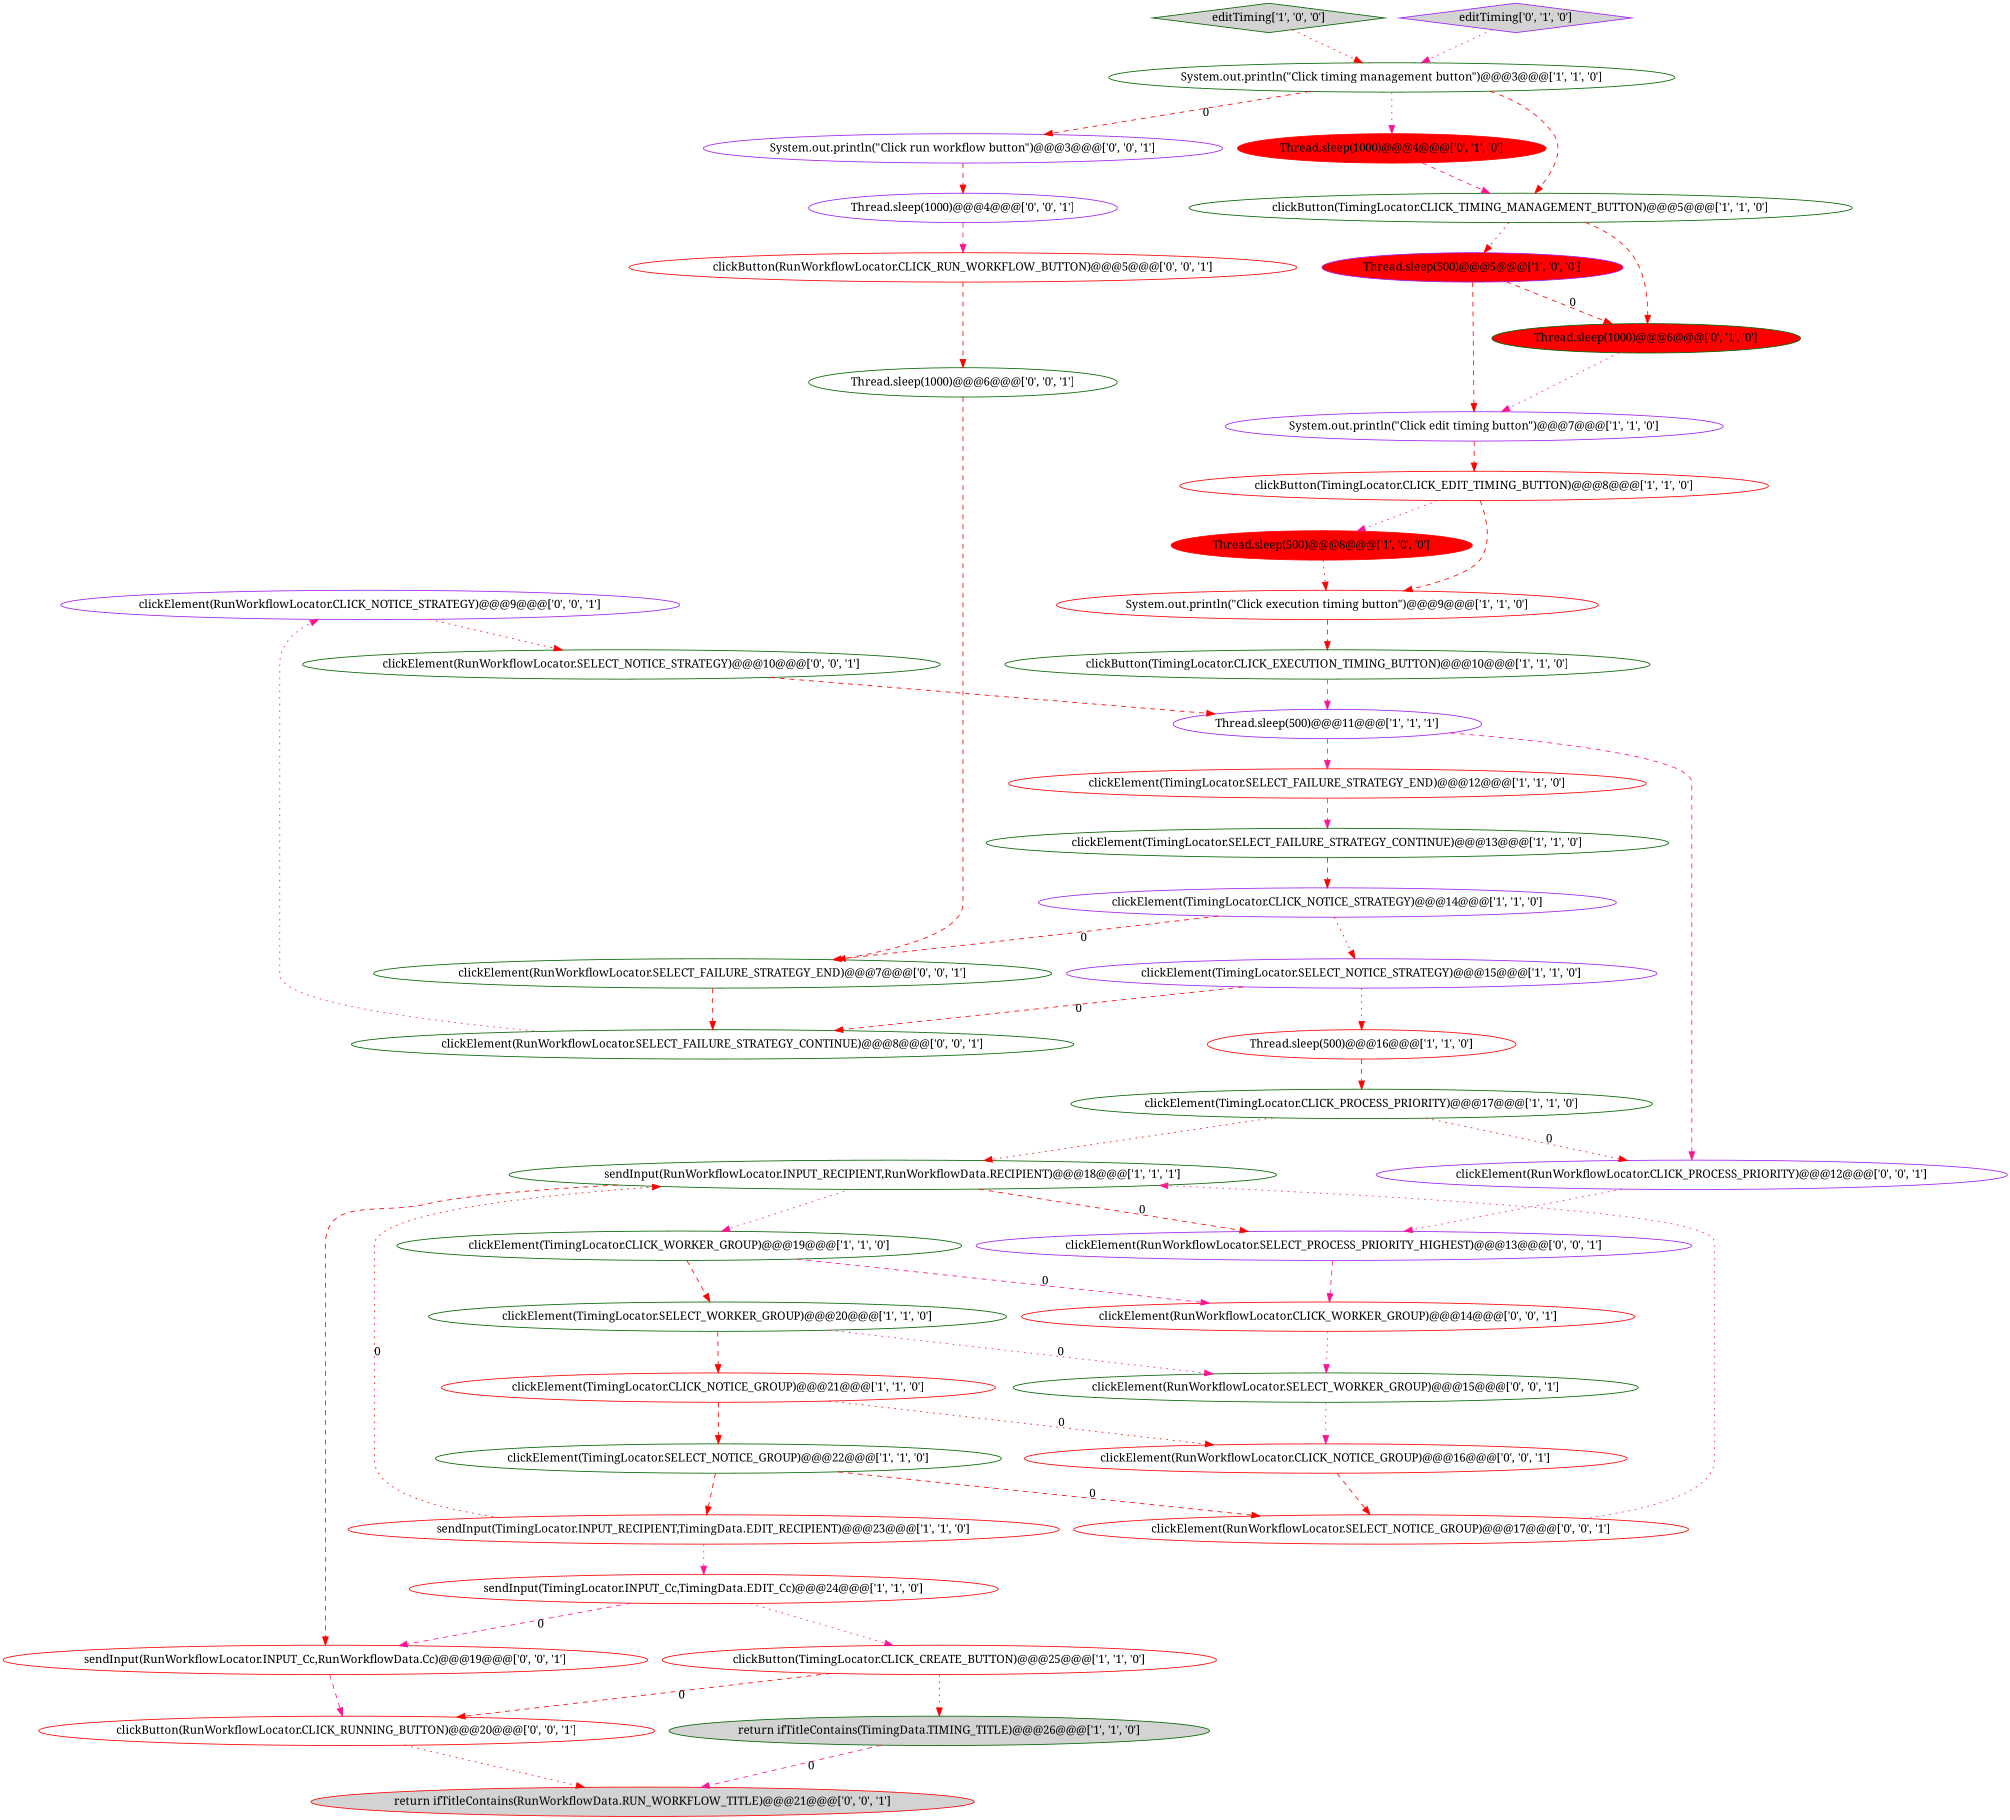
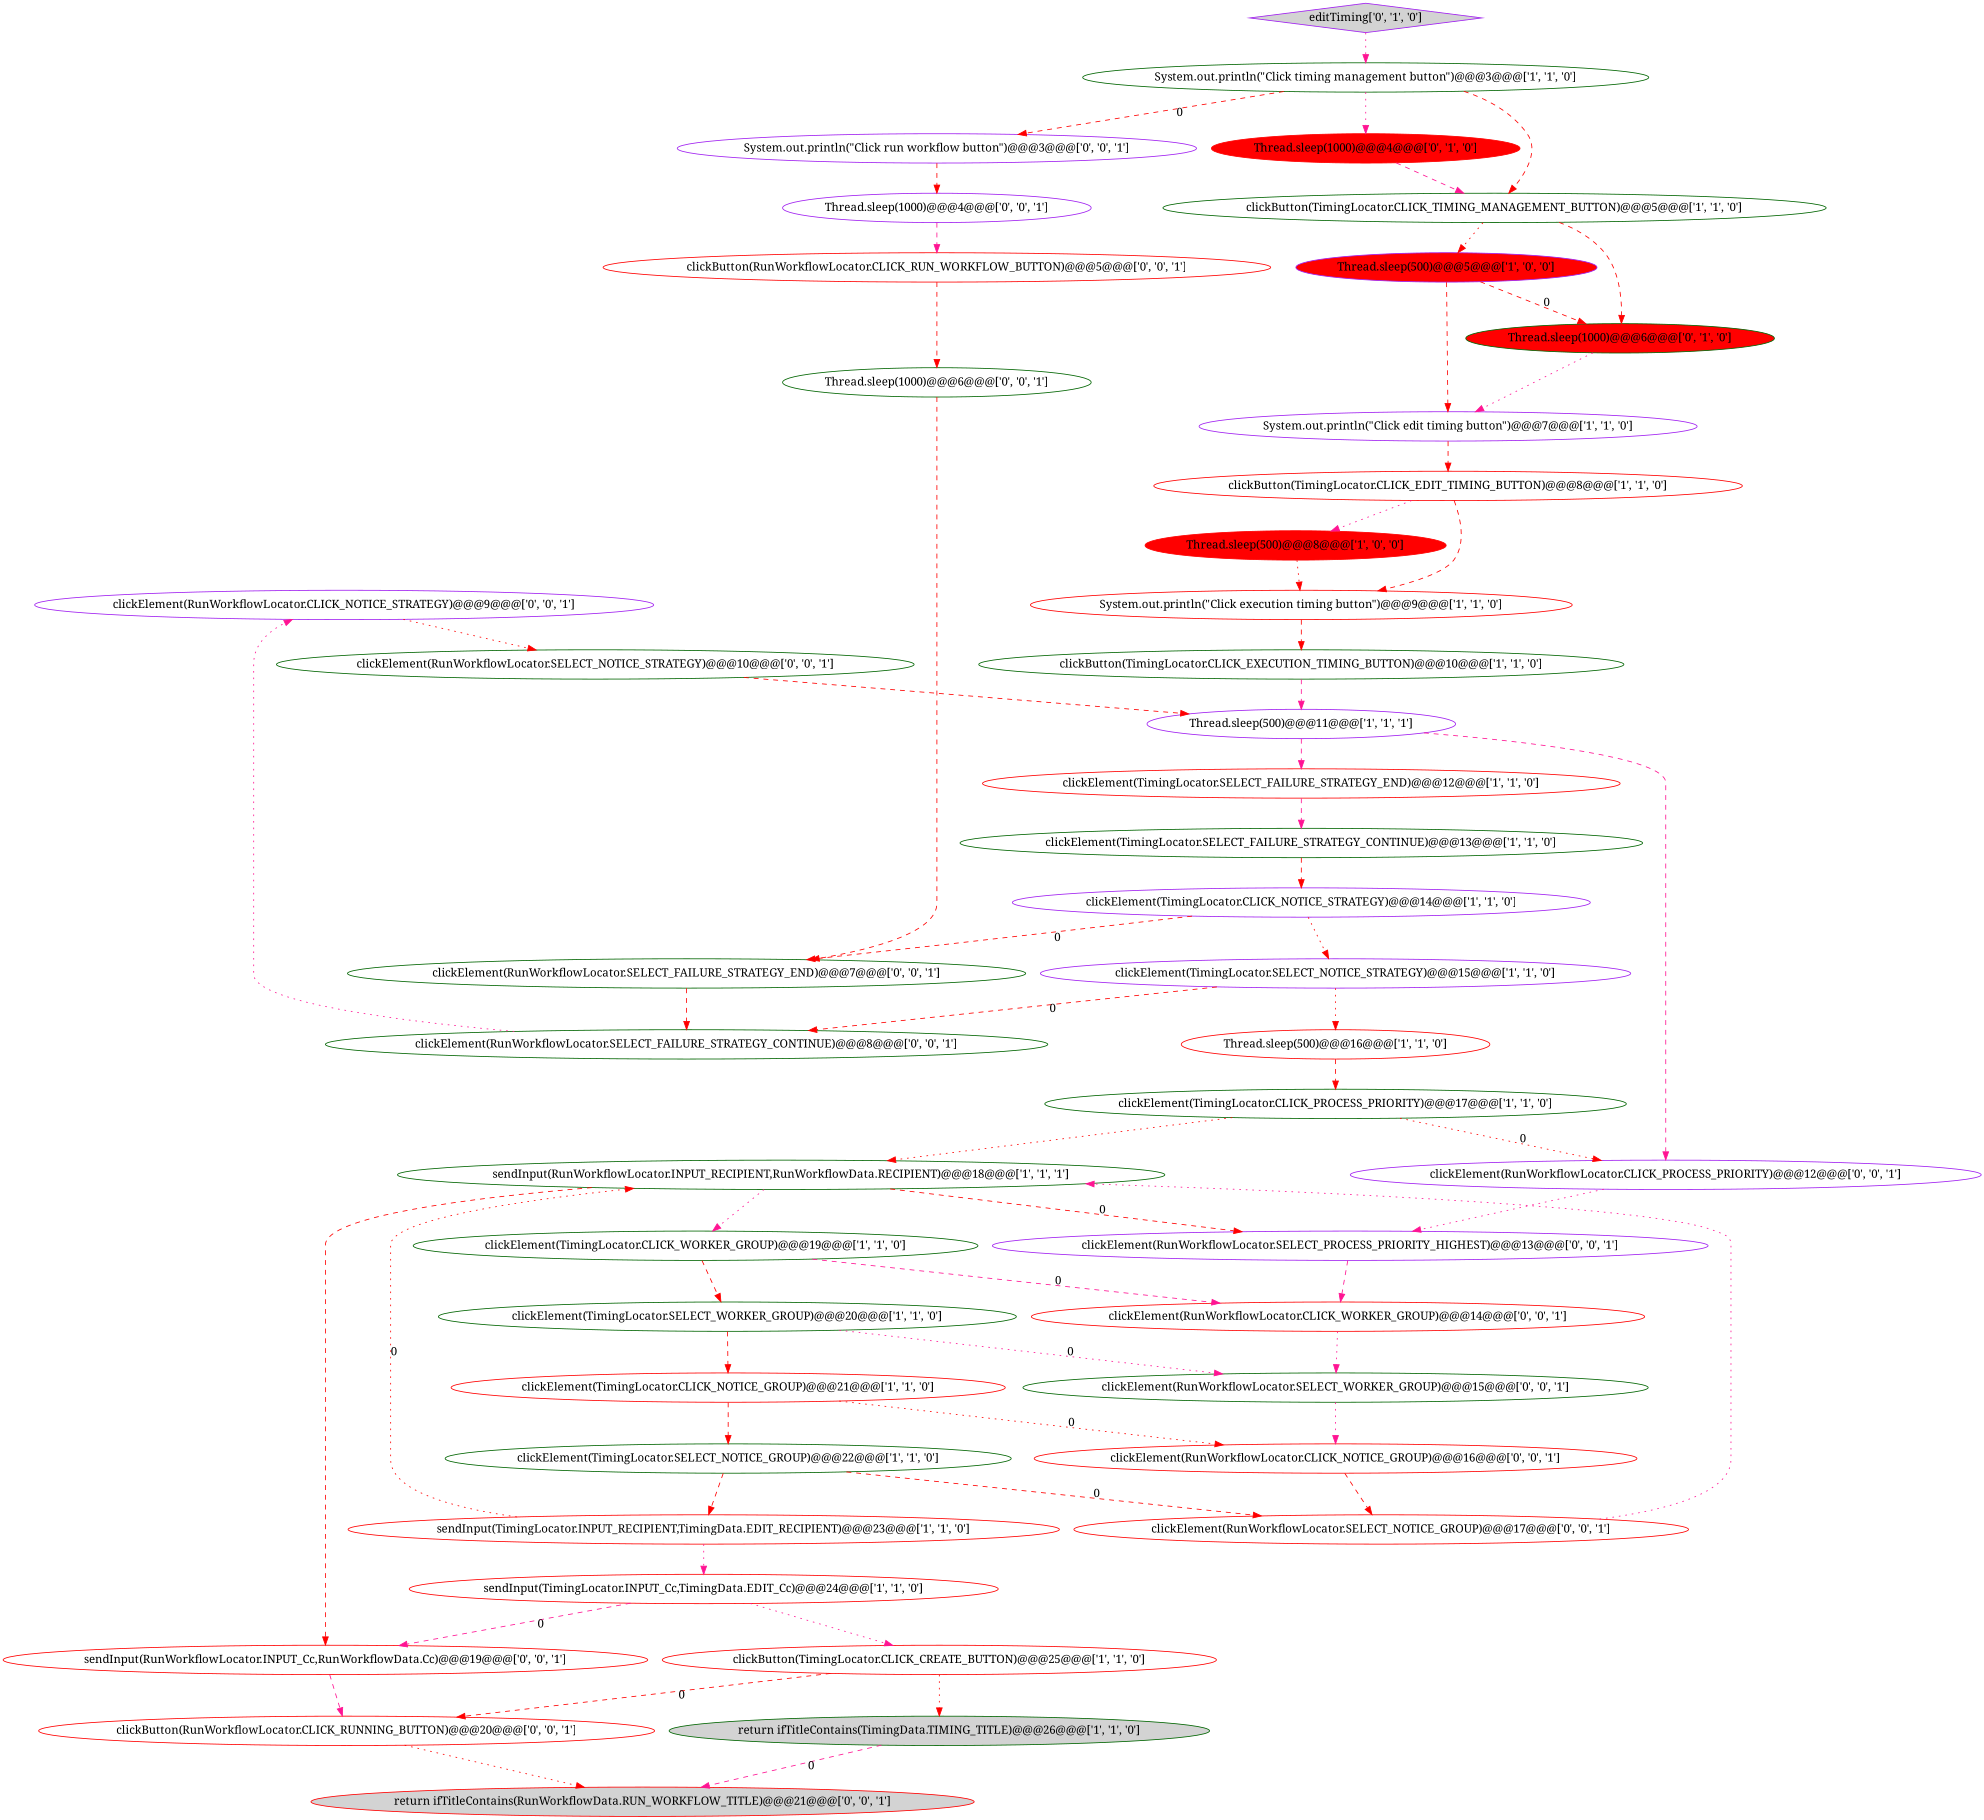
node "editTiming['1', '0', '0']": removed
